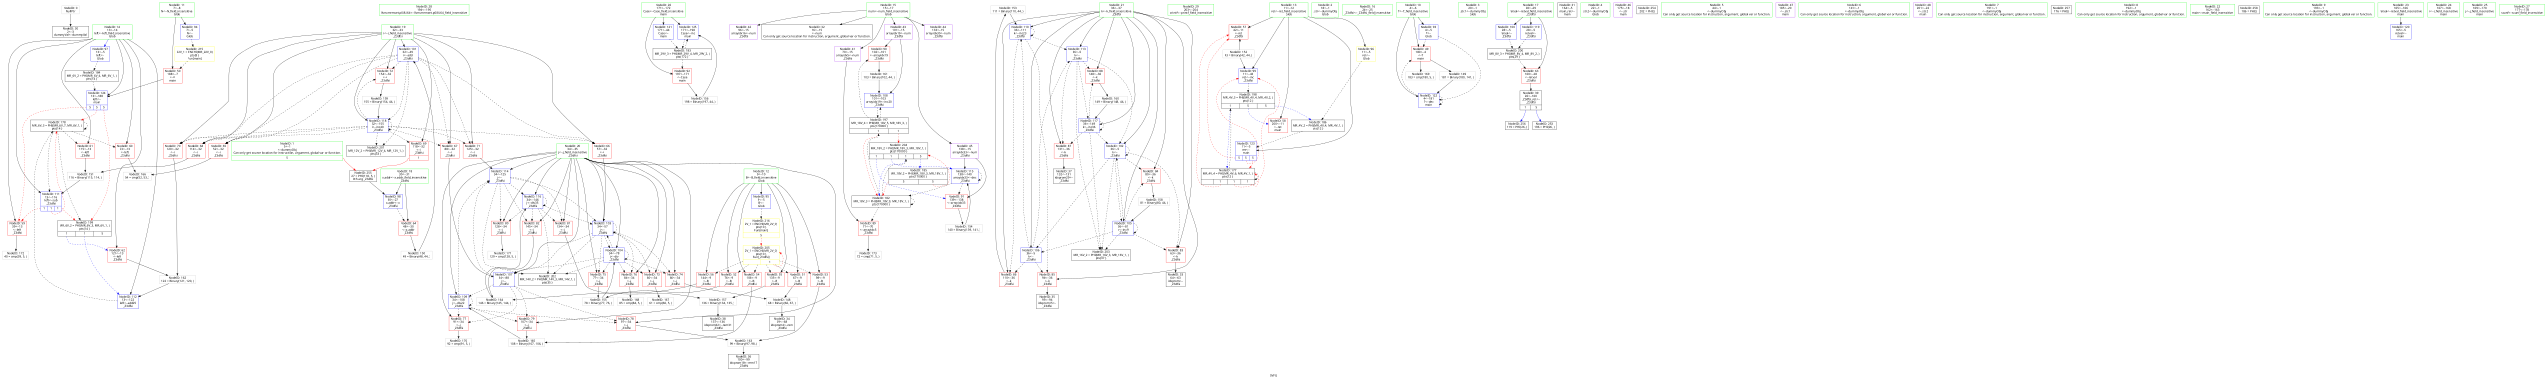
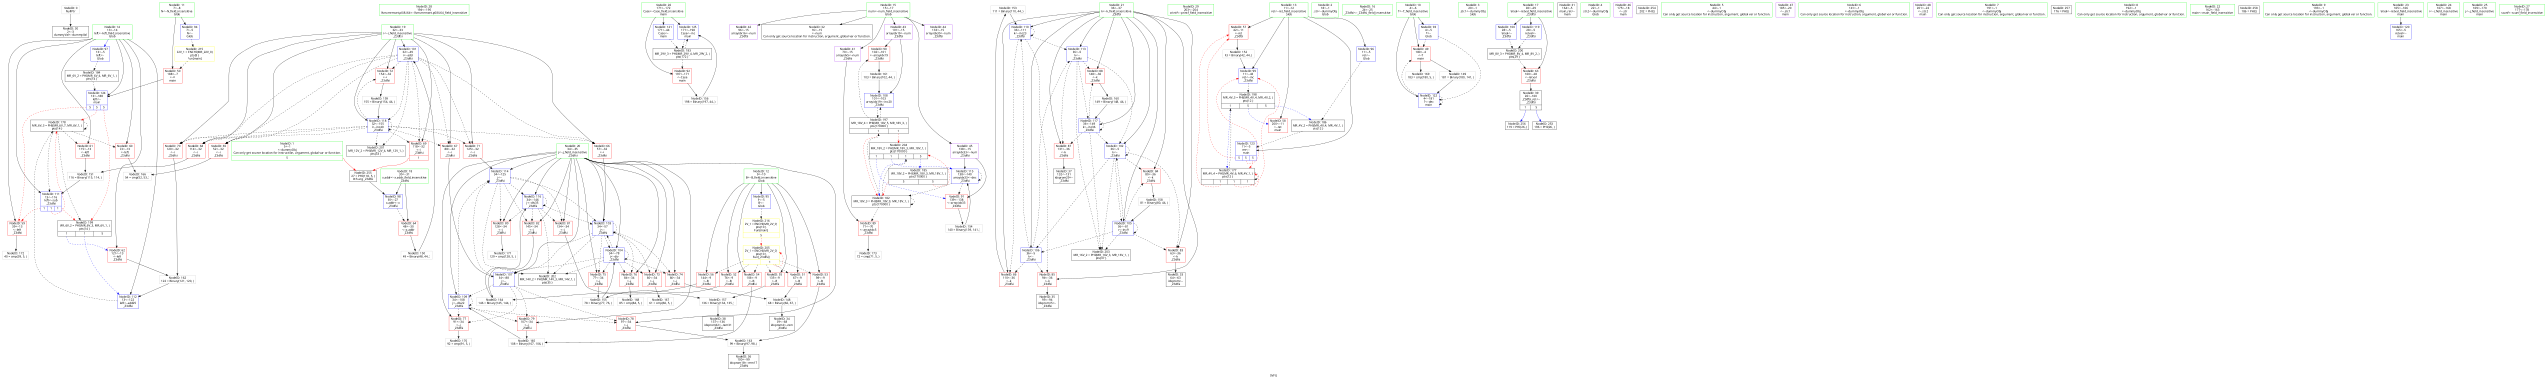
edge "NodeID: 152" -> "NodeID: 57": reversed
node "NodeID: 96": color yellow -> blue
edge "NodeID: 101" -> "NodeID: 69": added
